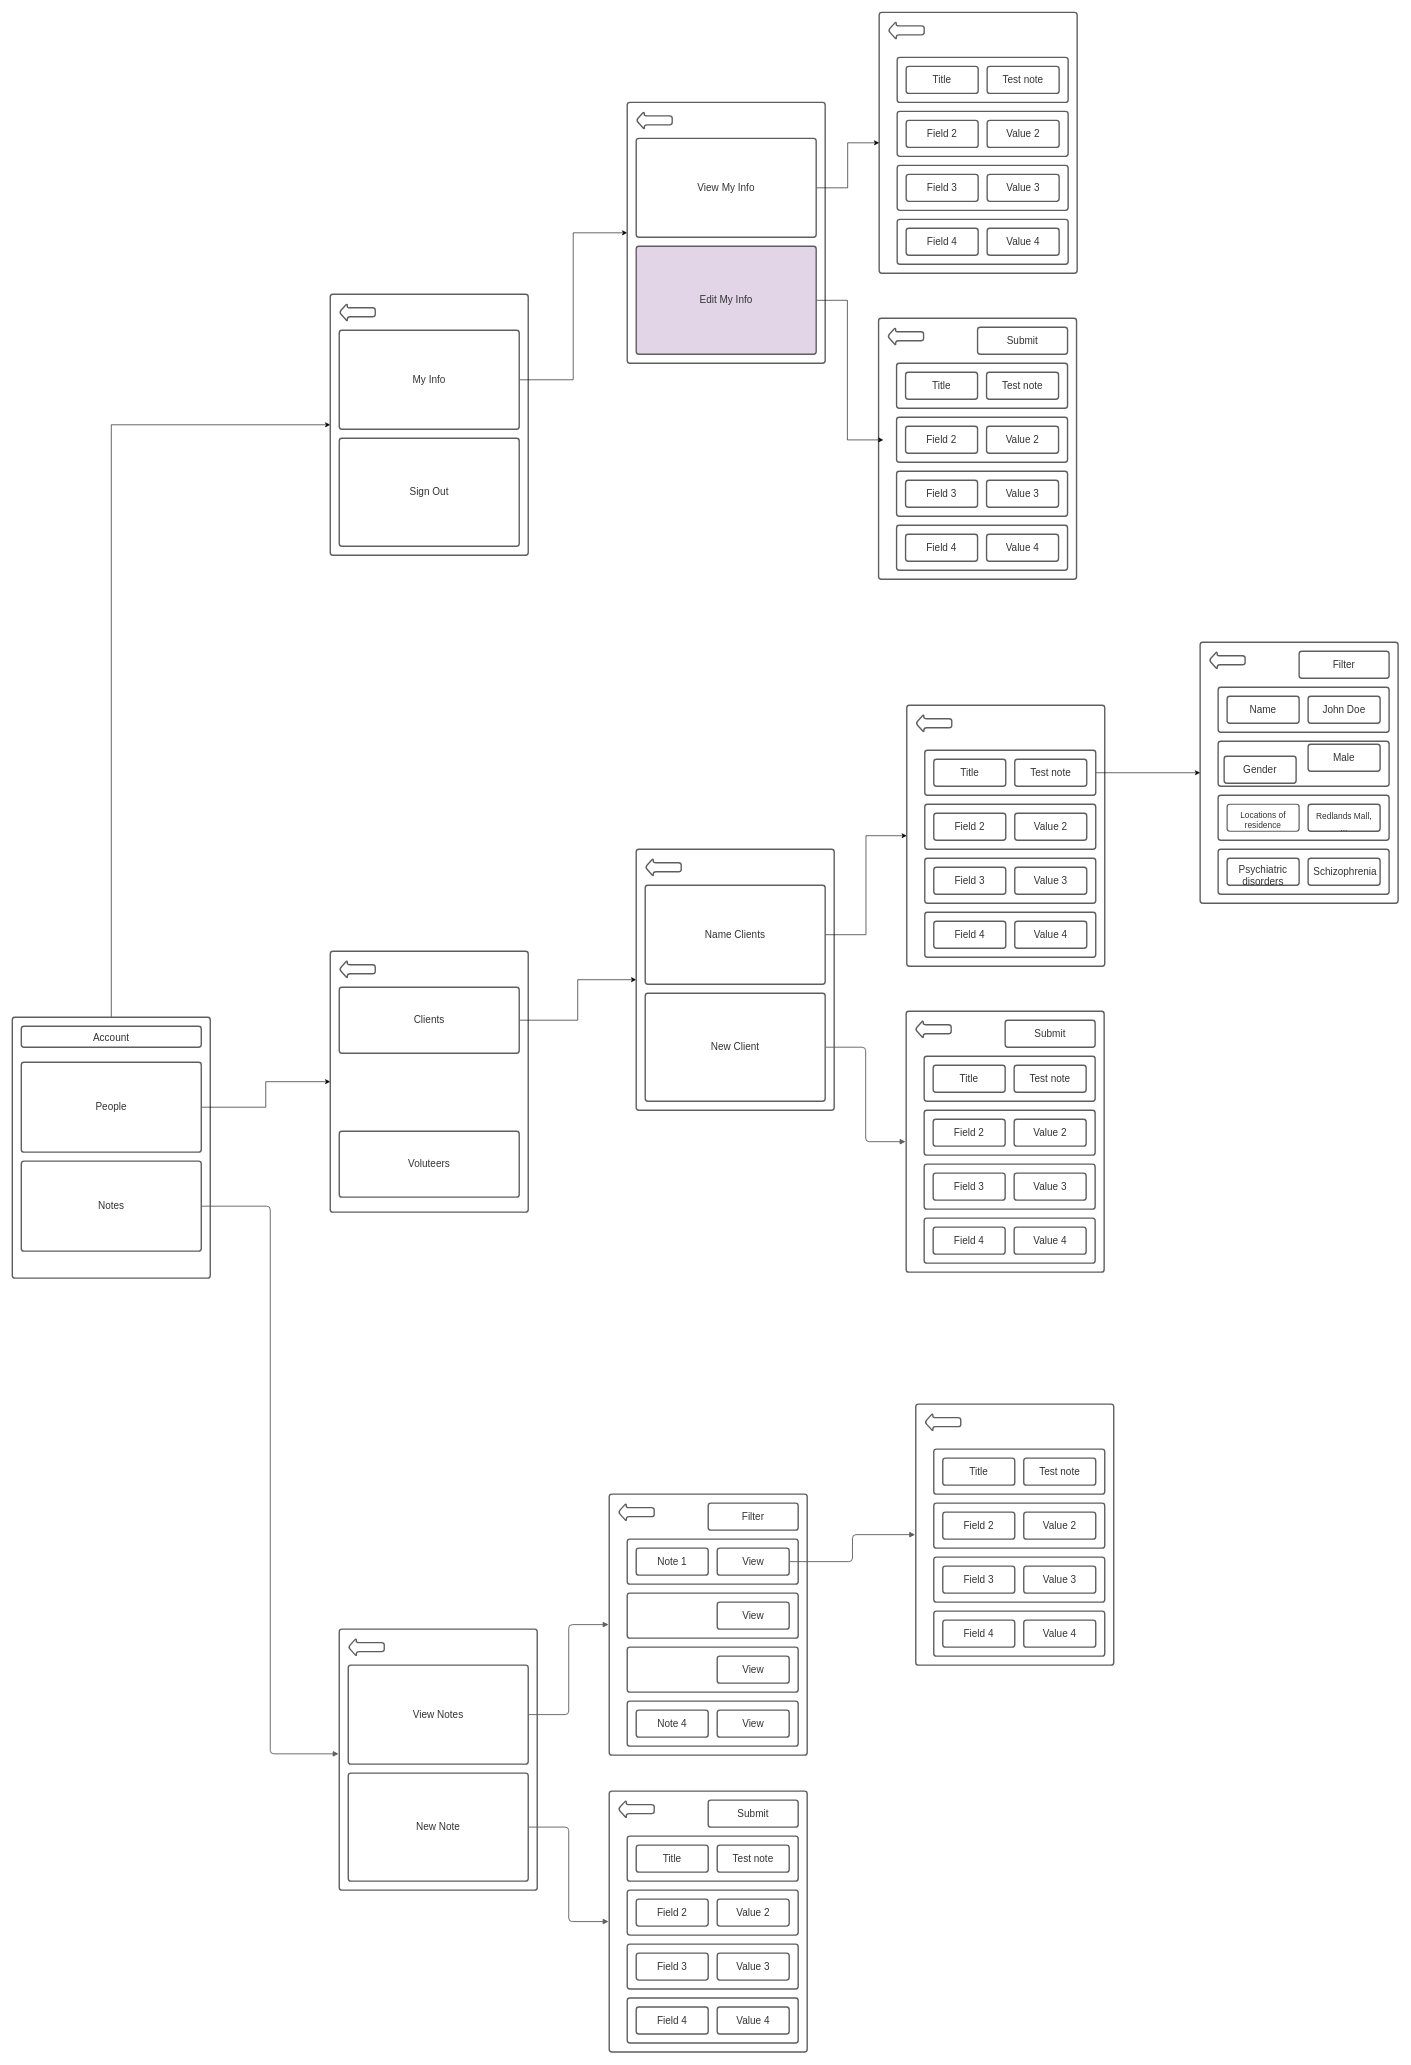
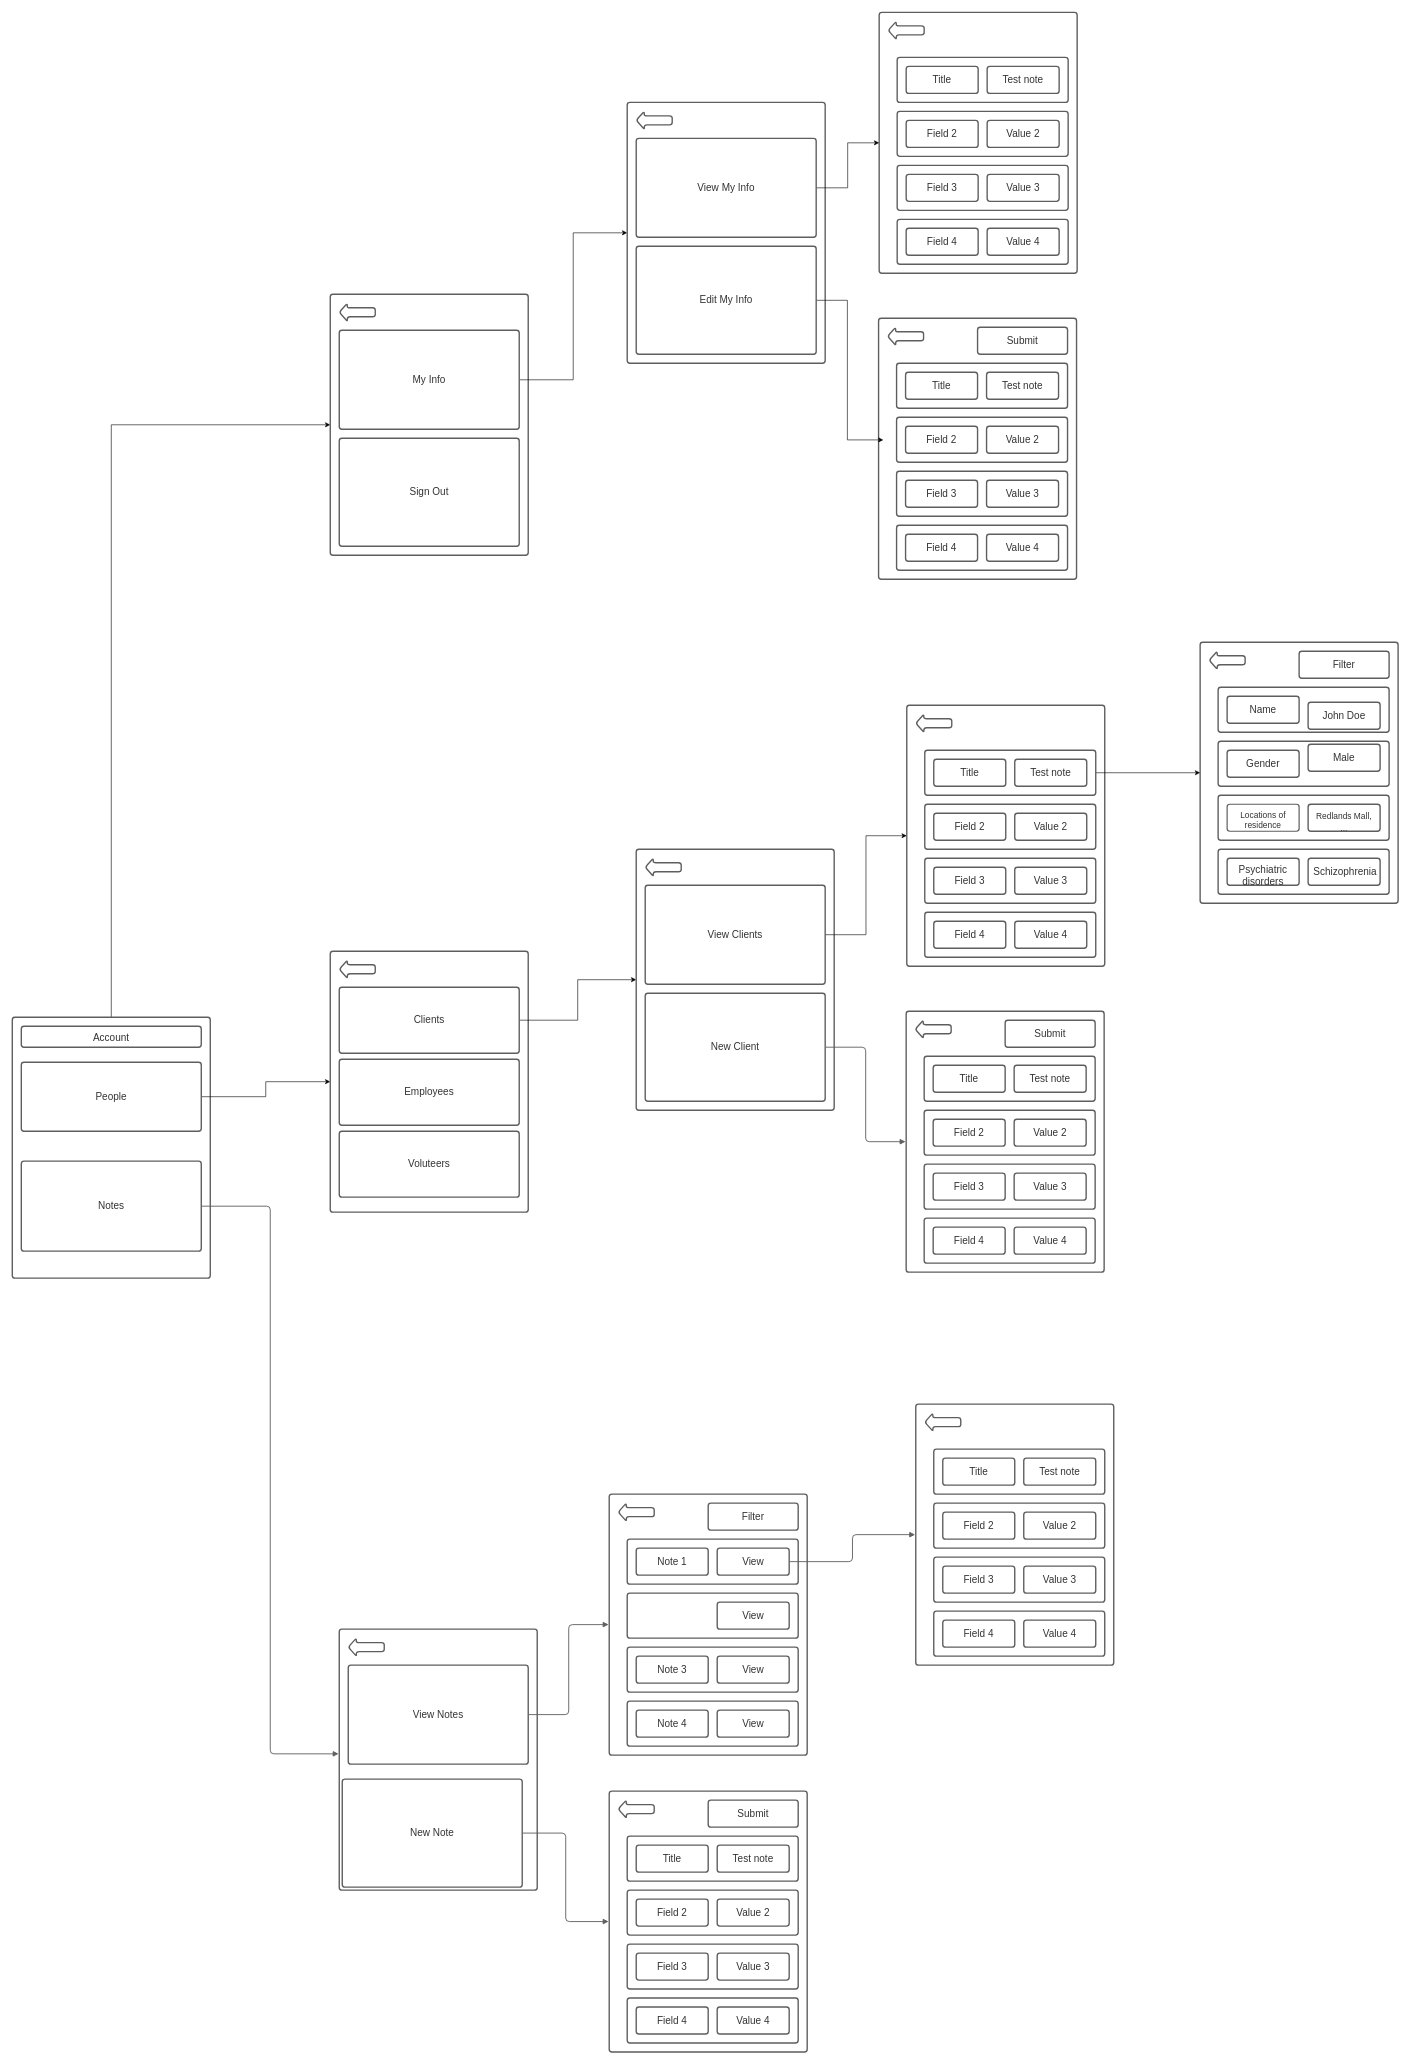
node "Edit My Info": fillcolor #e1d5e7 -> #ffffff
node "John Doe": moved (1344, 710) -> (1344, 716)
node "Gender": moved (1260, 770) -> (1263, 764)
node "Name Clients": label "Name Clients" -> "View Clients"
node "Employees": added
node "People": size 180x90 -> 180x69
node "Note 3": added
node "New Note": moved (438, 1827) -> (432, 1833)
